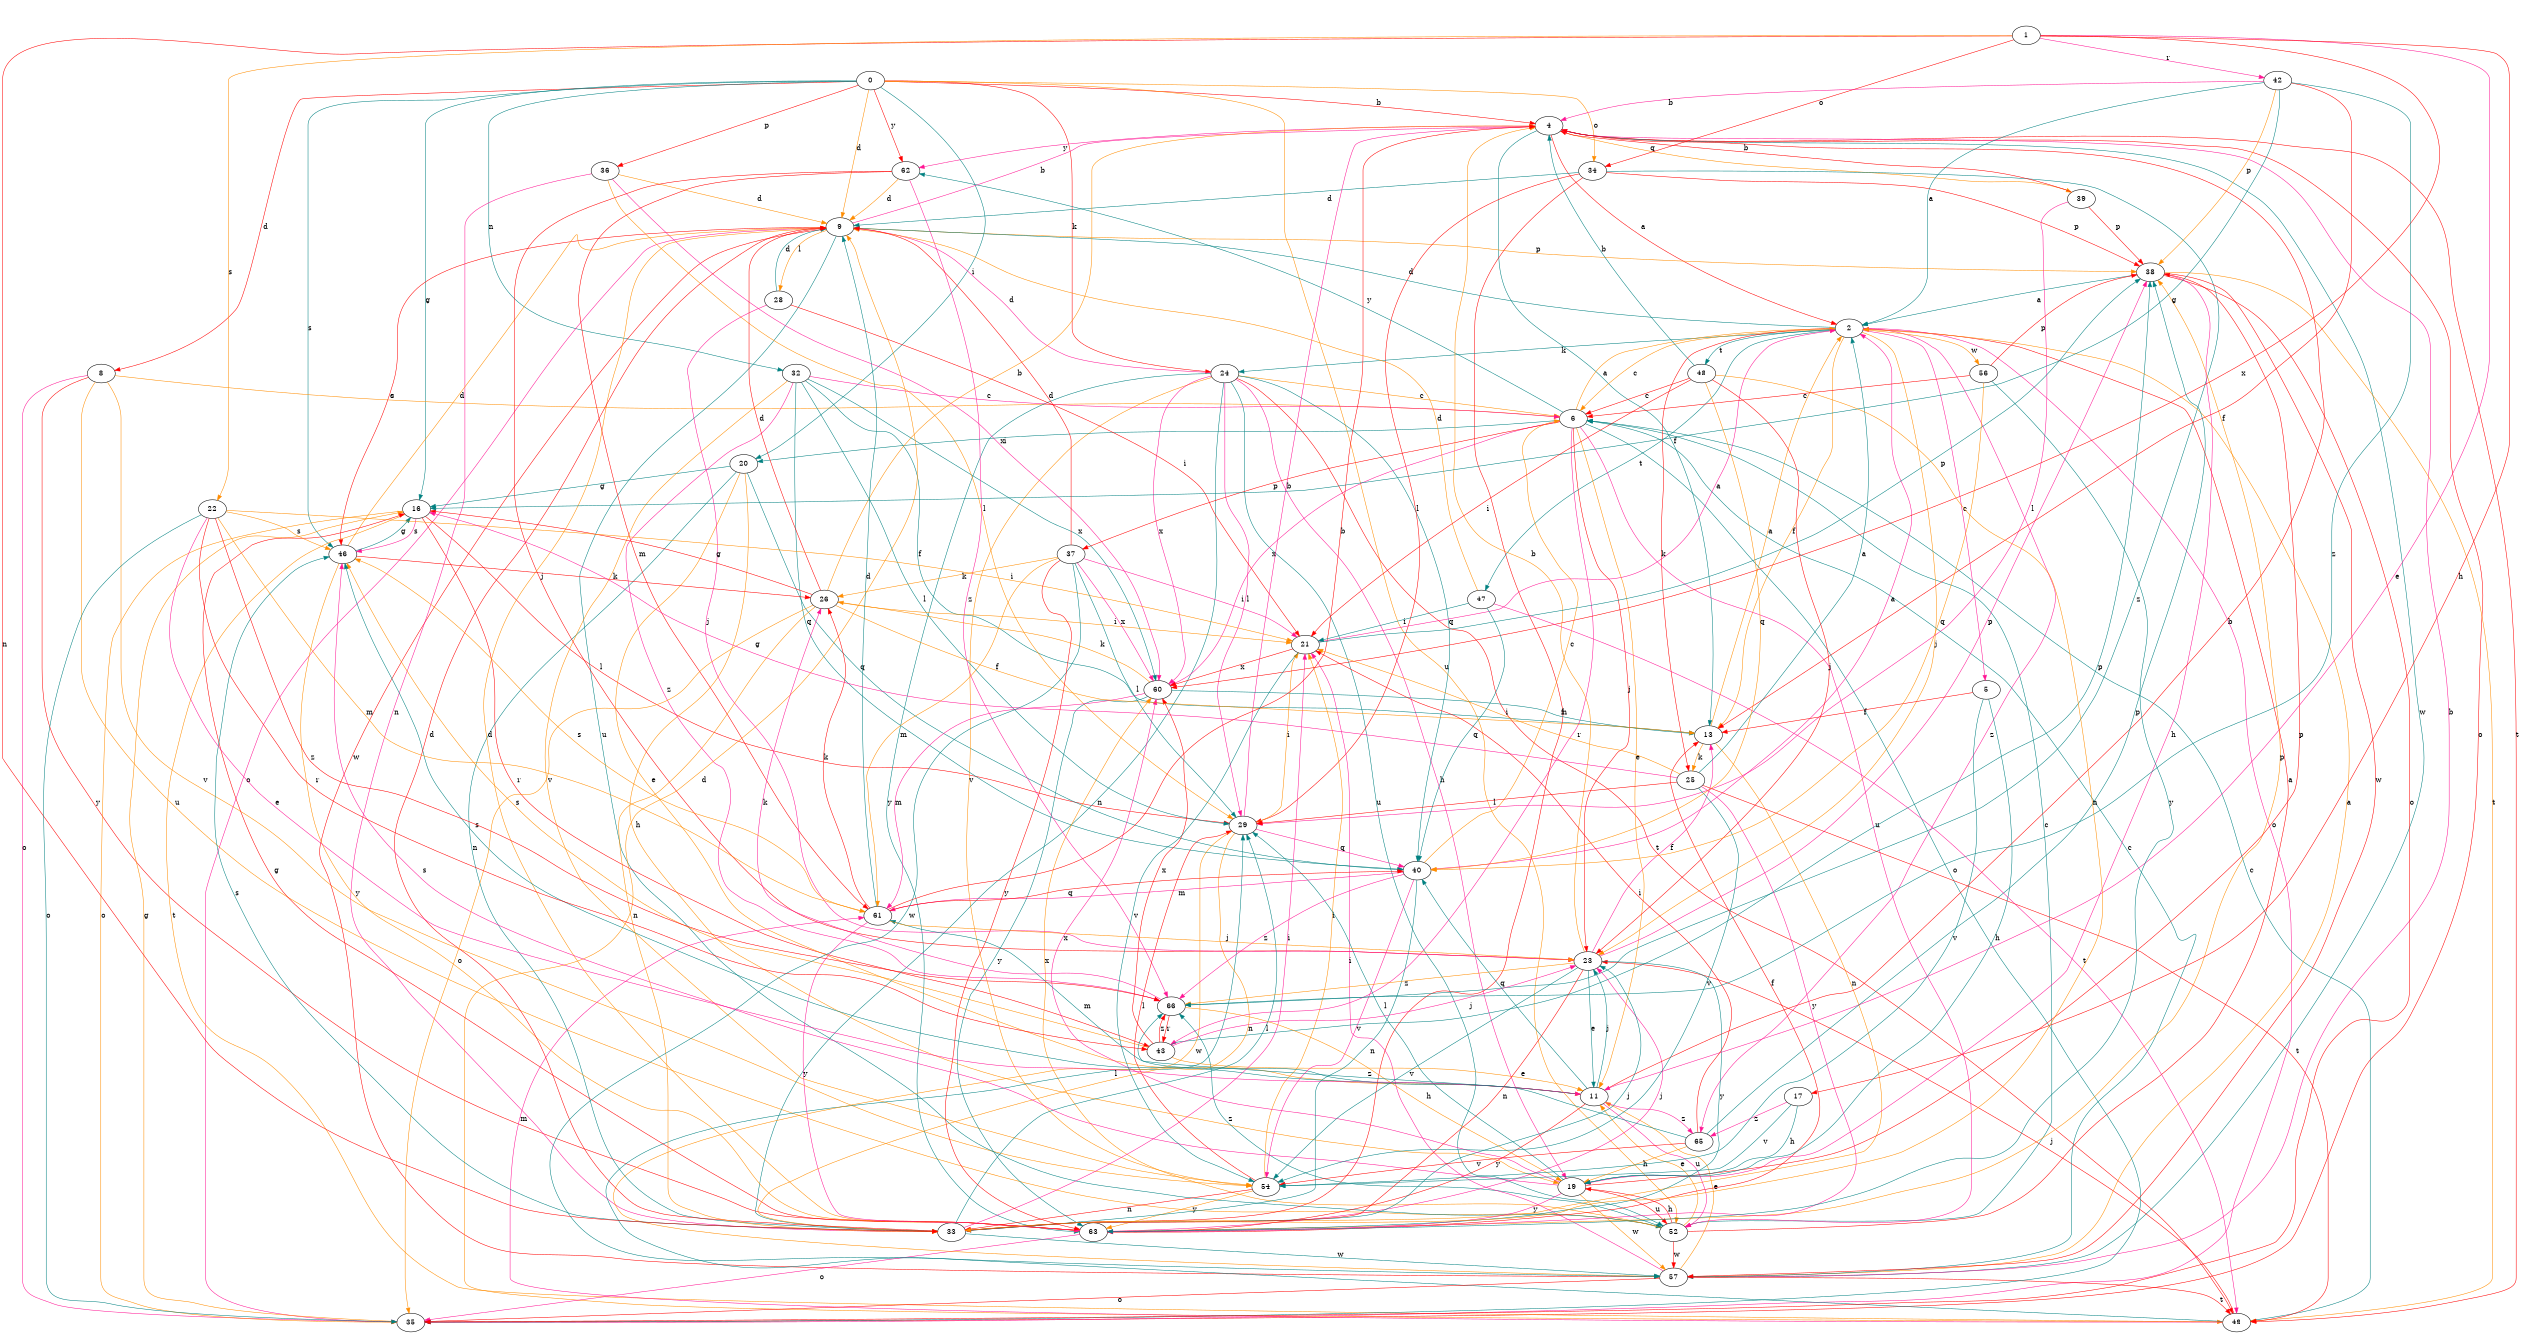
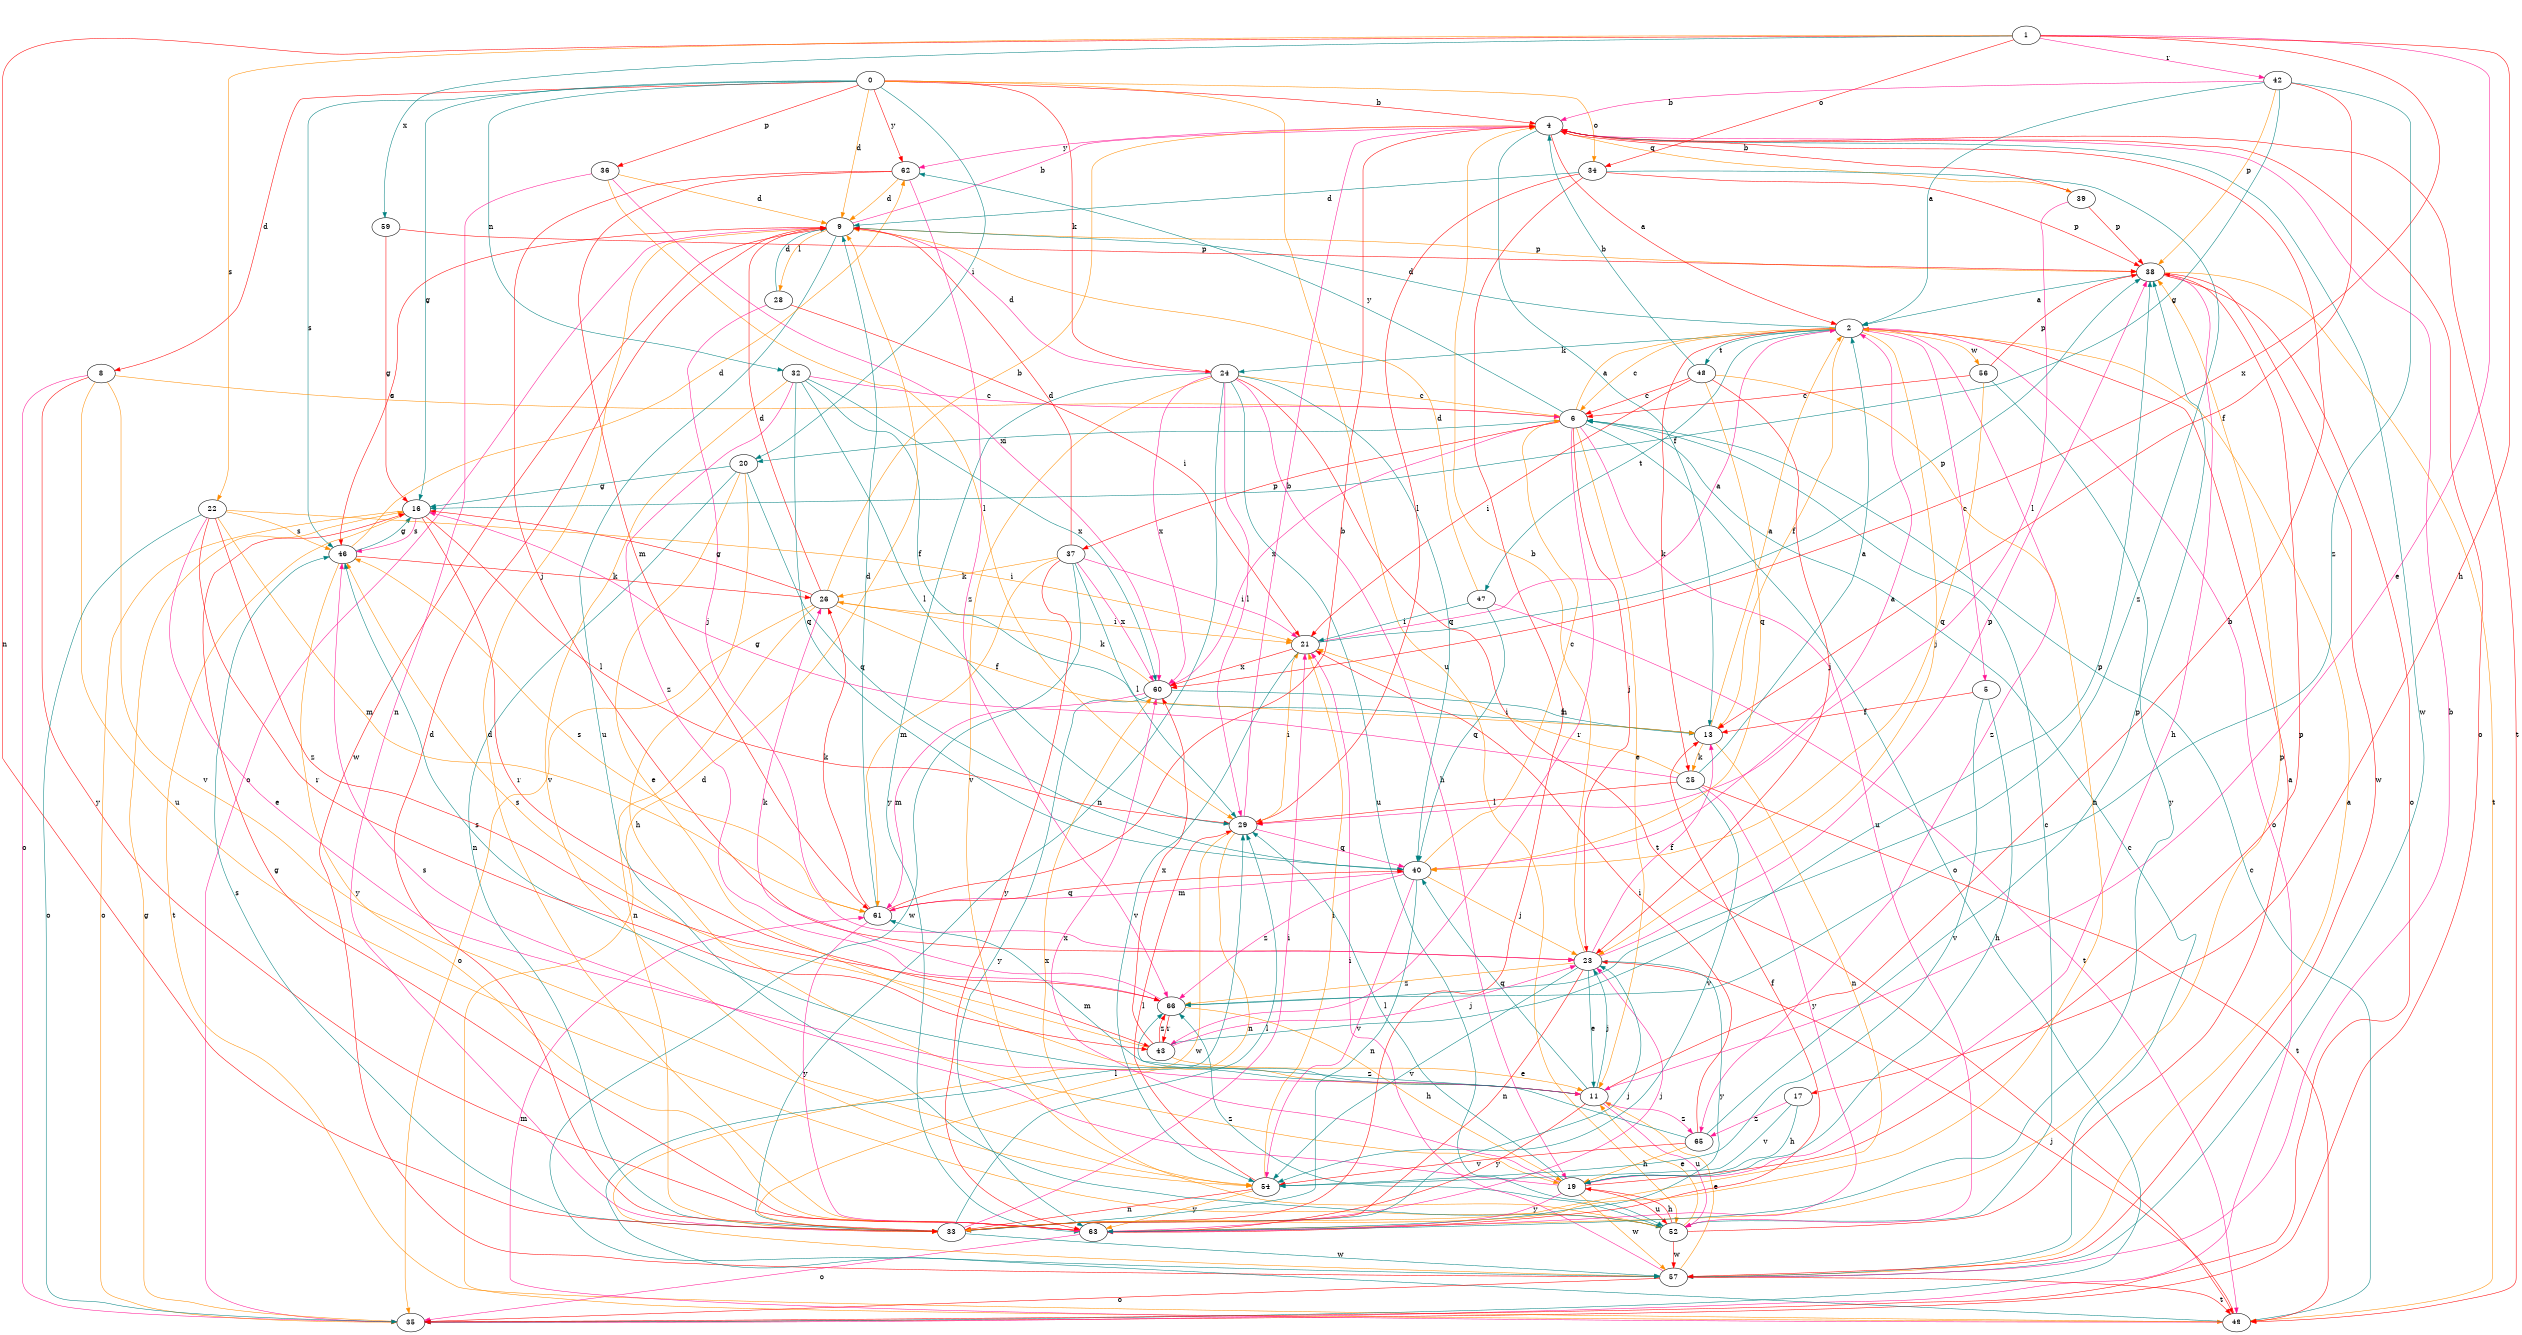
node "59": added
edge "46" -> "9": now "46" -> "62"
edge "61" -> "23": now "40" -> "23"
